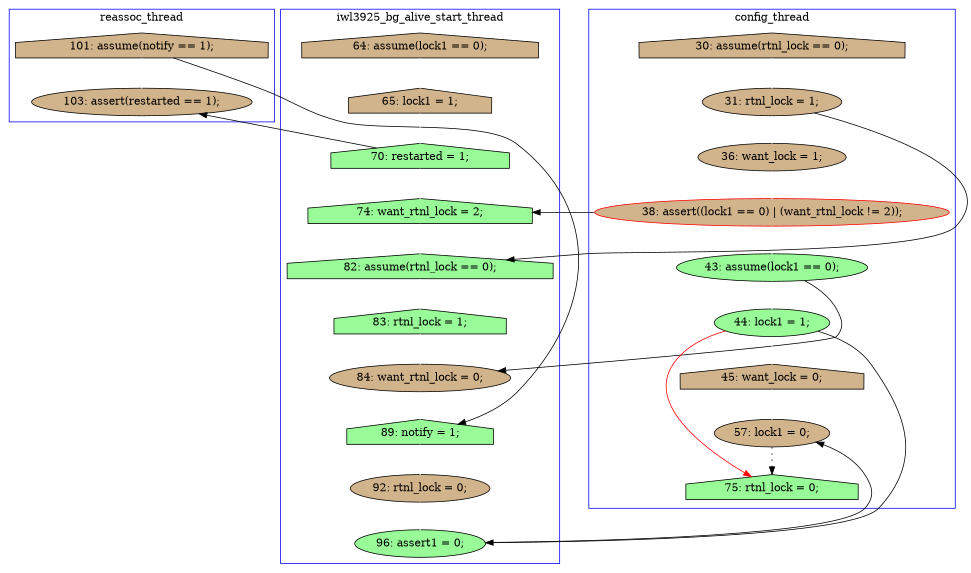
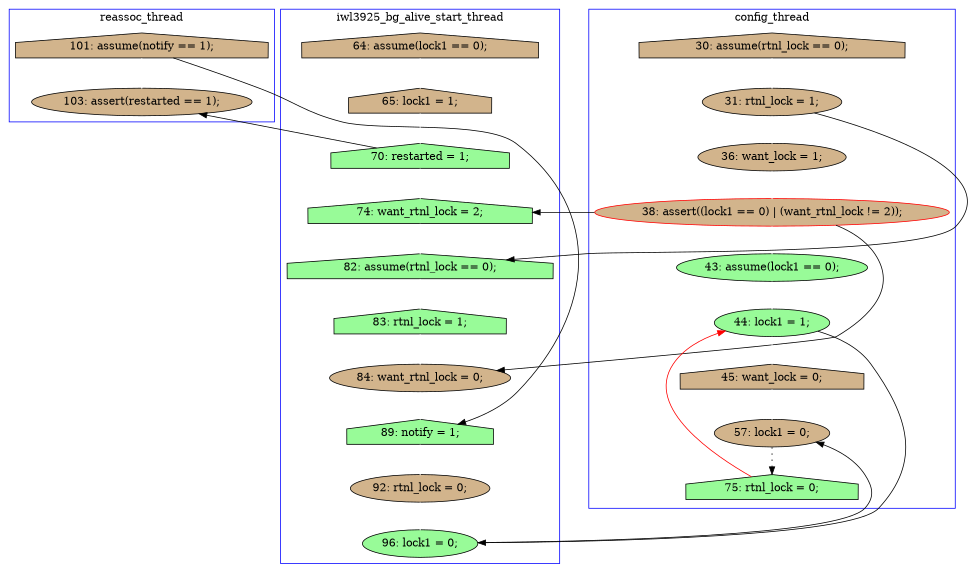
edge "43: assume(lock1 == 0);" -> "84: want_rtnl_lock = 0;": now "38: assert((lock1 == 0) | (want_rtnl_lock != 2));" -> "84: want_rtnl_lock = 0;"
edge "44: lock1 = 1;" -> "75: rtnl_lock = 0;": reversed
node "96: assert1 = 0;": label "96: assert1 = 0;" -> "96: lock1 = 0;"
